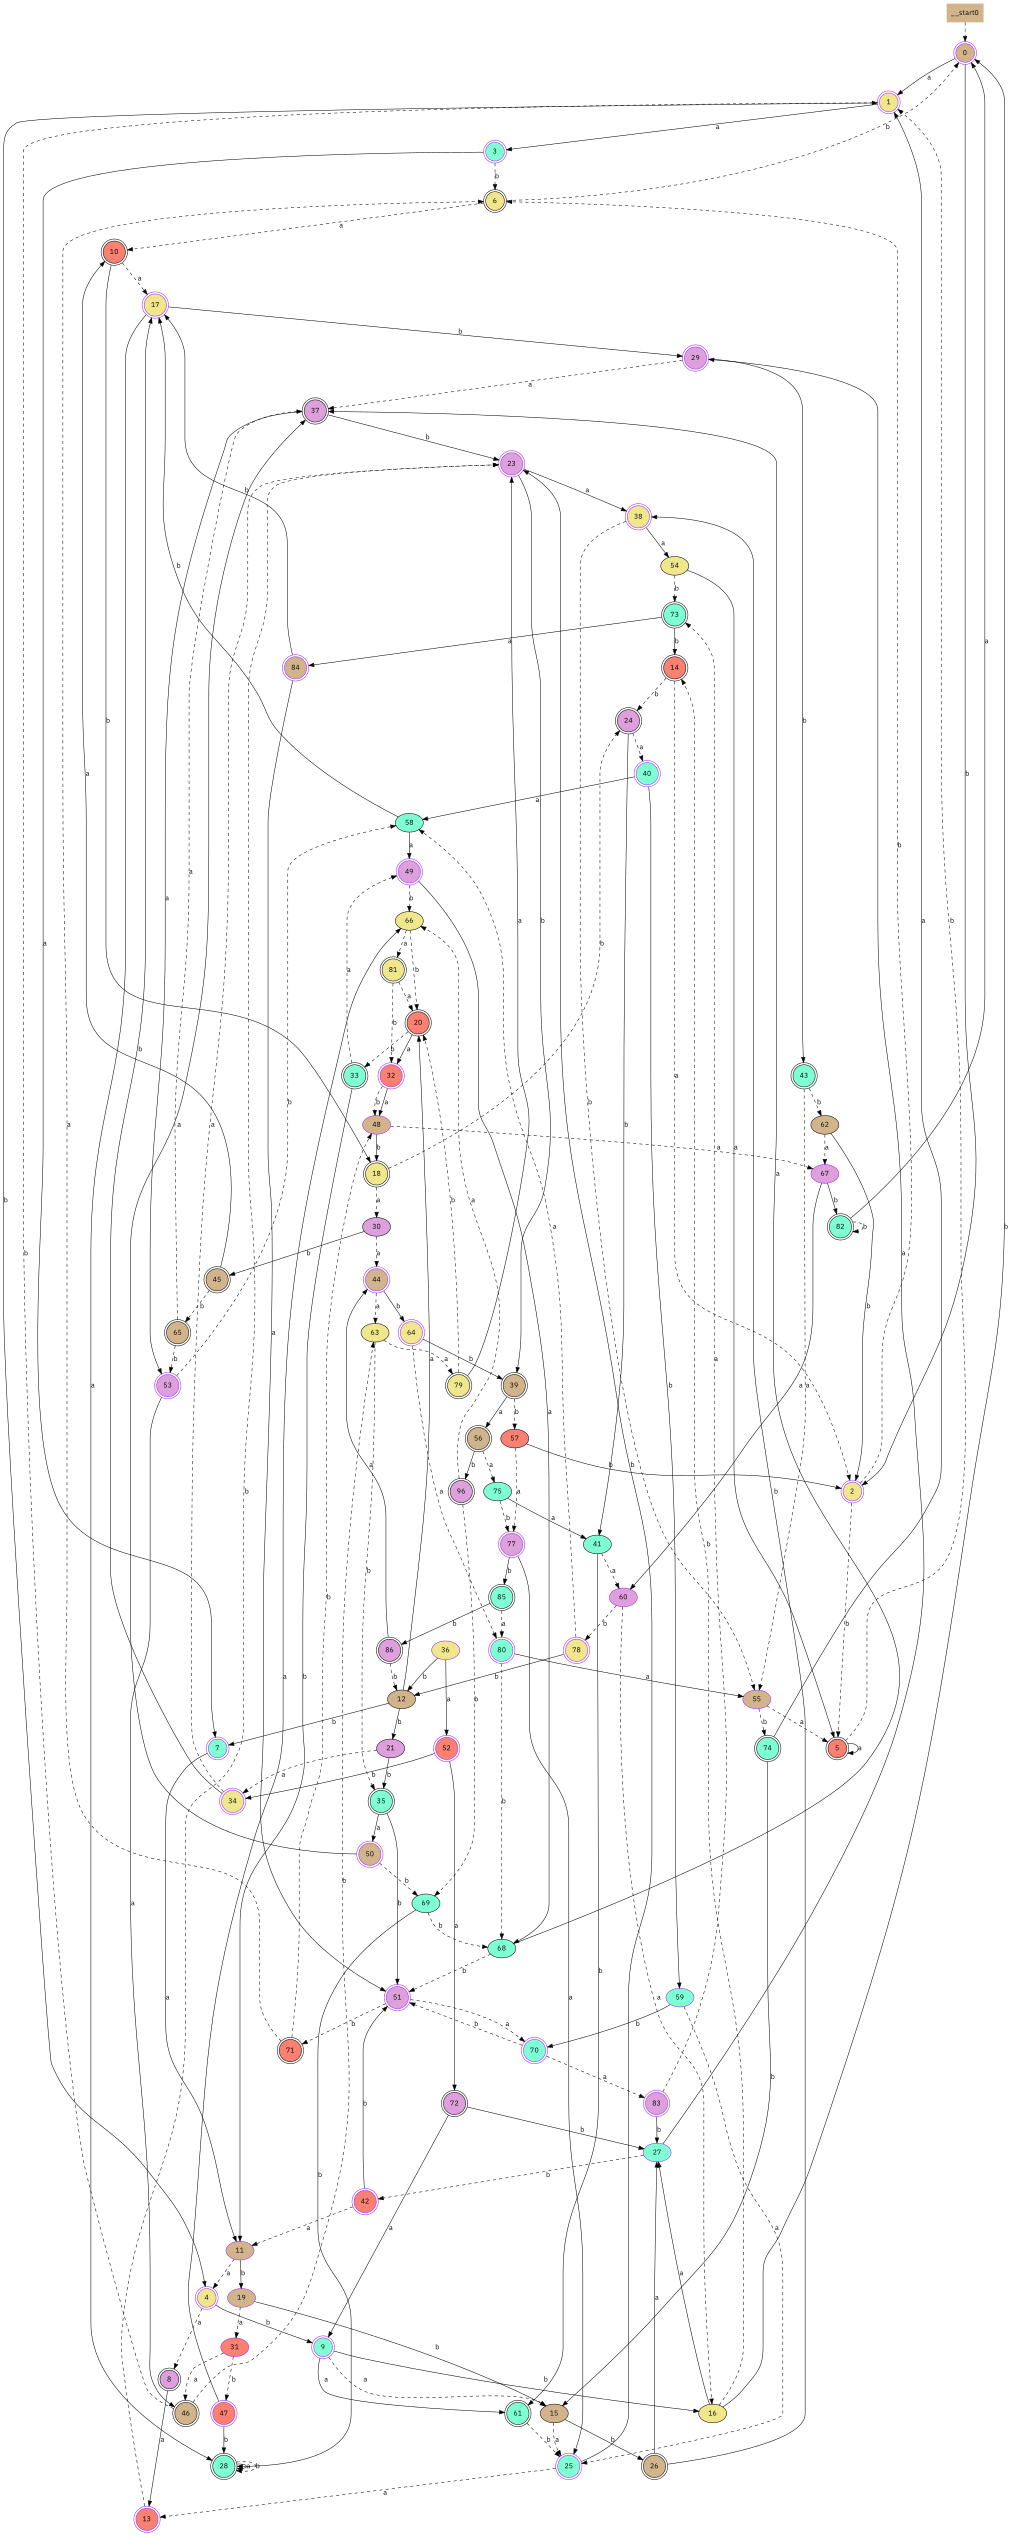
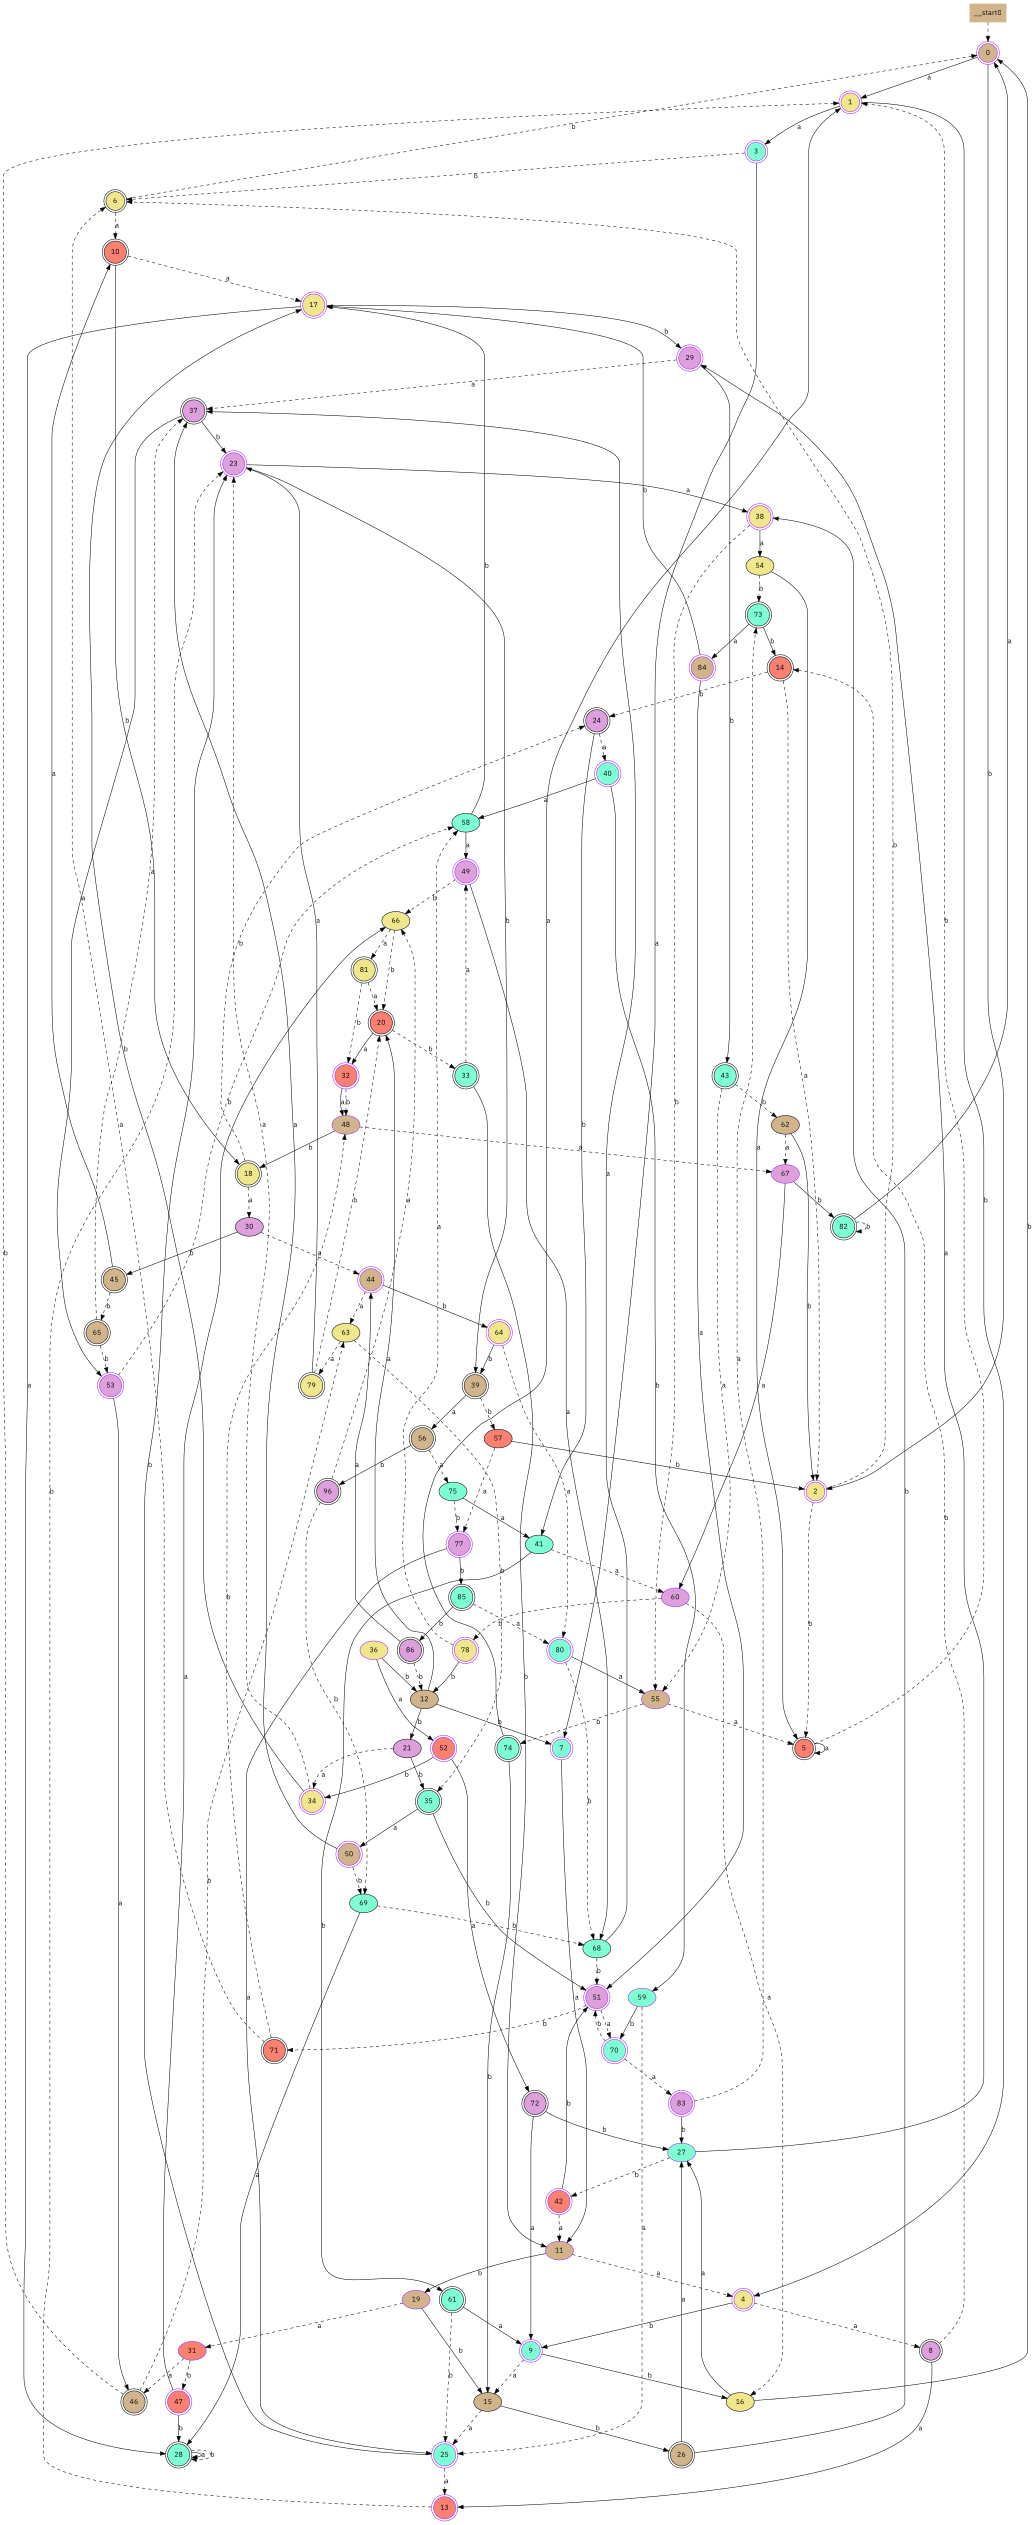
edge "16" -> "14": now "8" -> "14"
edge "69" -> "28": label "b" -> "a"
edge "9" -> "61": reversed
